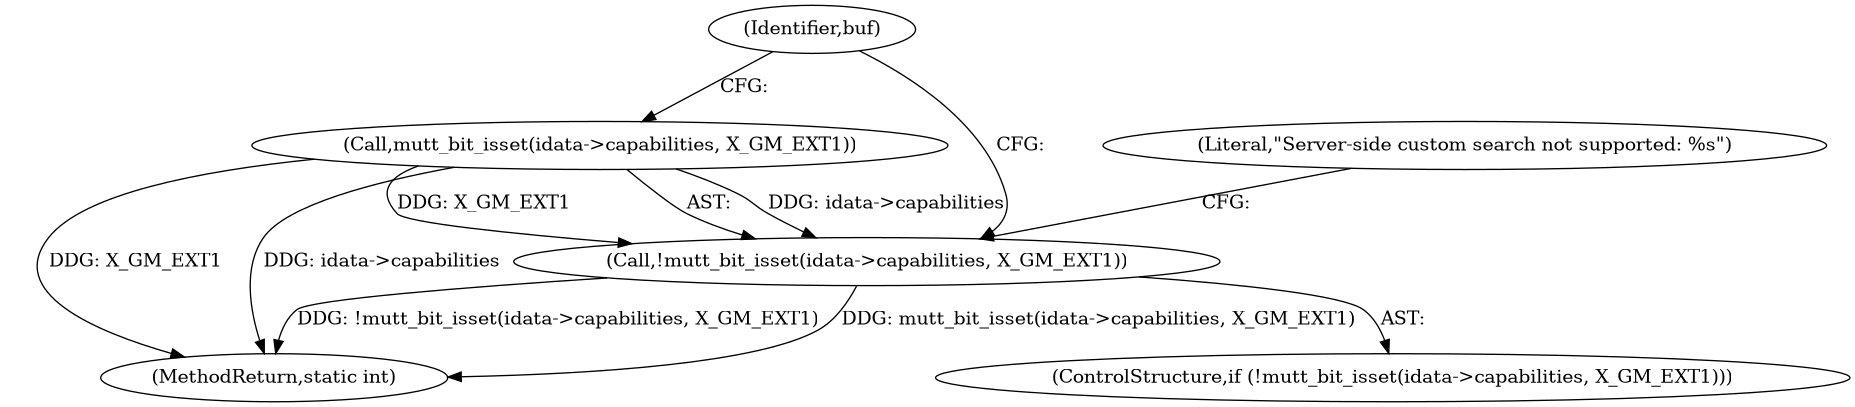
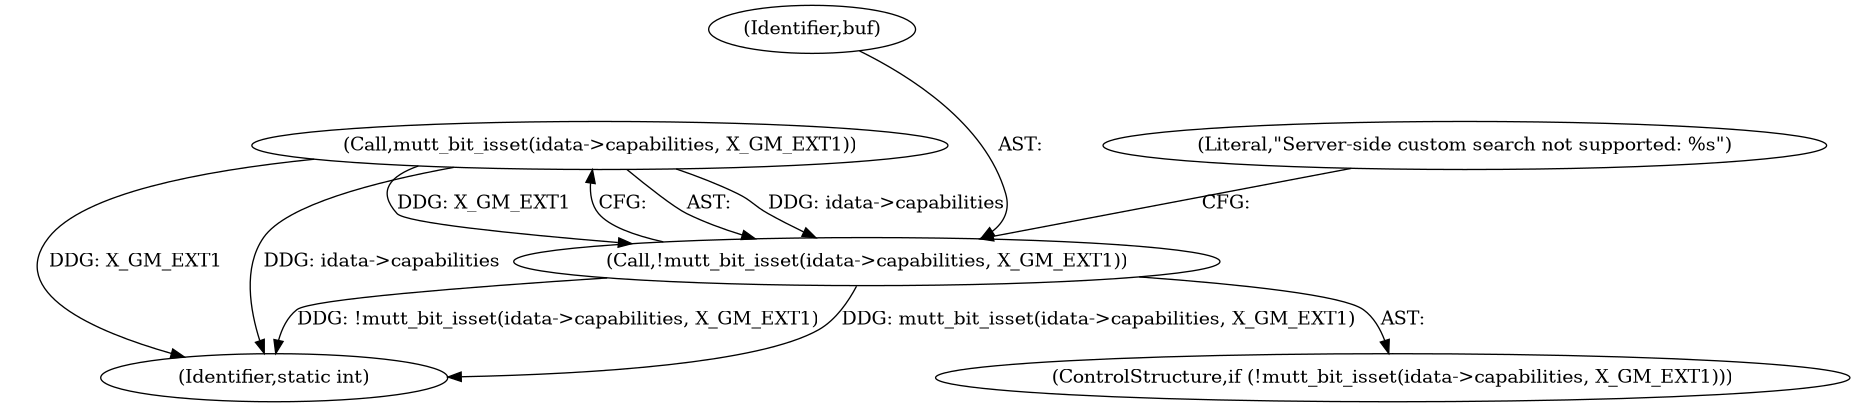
edge "(Identifier,buf)" -> "(Call,mutt_bit_isset(idata->capabilities, X_GM_EXT1))": now "(Call,!mutt_bit_isset(idata->capabilities, X_GM_EXT1))" -> "(Call,mutt_bit_isset(idata->capabilities, X_GM_EXT1))"
edge "(Identifier,buf)" -> "(Call,!mutt_bit_isset(idata->capabilities, X_GM_EXT1))": label "CFG: " -> "AST: "
node "(MethodReturn,static int)": label "(MethodReturn,static int)" -> "(Identifier,static int)"
